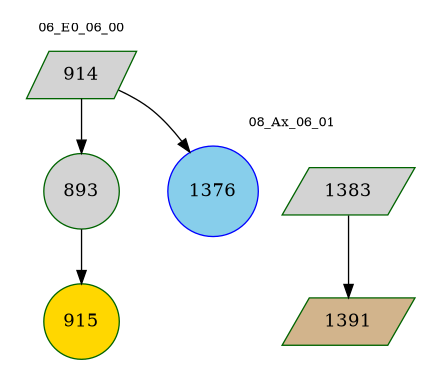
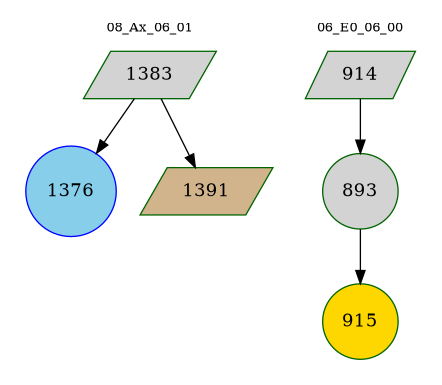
edge "914" -> "1376": now "1383" -> "1376"
